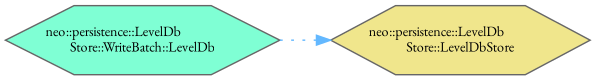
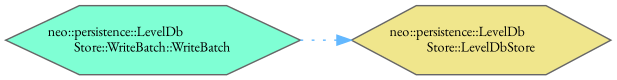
node "neo::persistence::LevelDb Store::WriteBatch::LevelDb": label "neo::persistence::LevelDb Store::WriteBatch::LevelDb" -> "neo::persistence::LevelDb Store::WriteBatch::WriteBatch"
